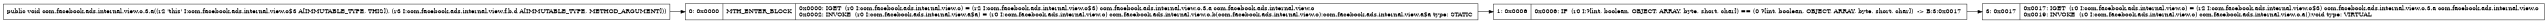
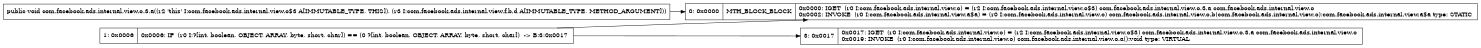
node "0: 0x0000": text "MTH_ENTER_BLOCK" -> "MTH_BLOCK_BLOCK"
edge "0: 0x0000" -> "1: 0x0006": reversed
